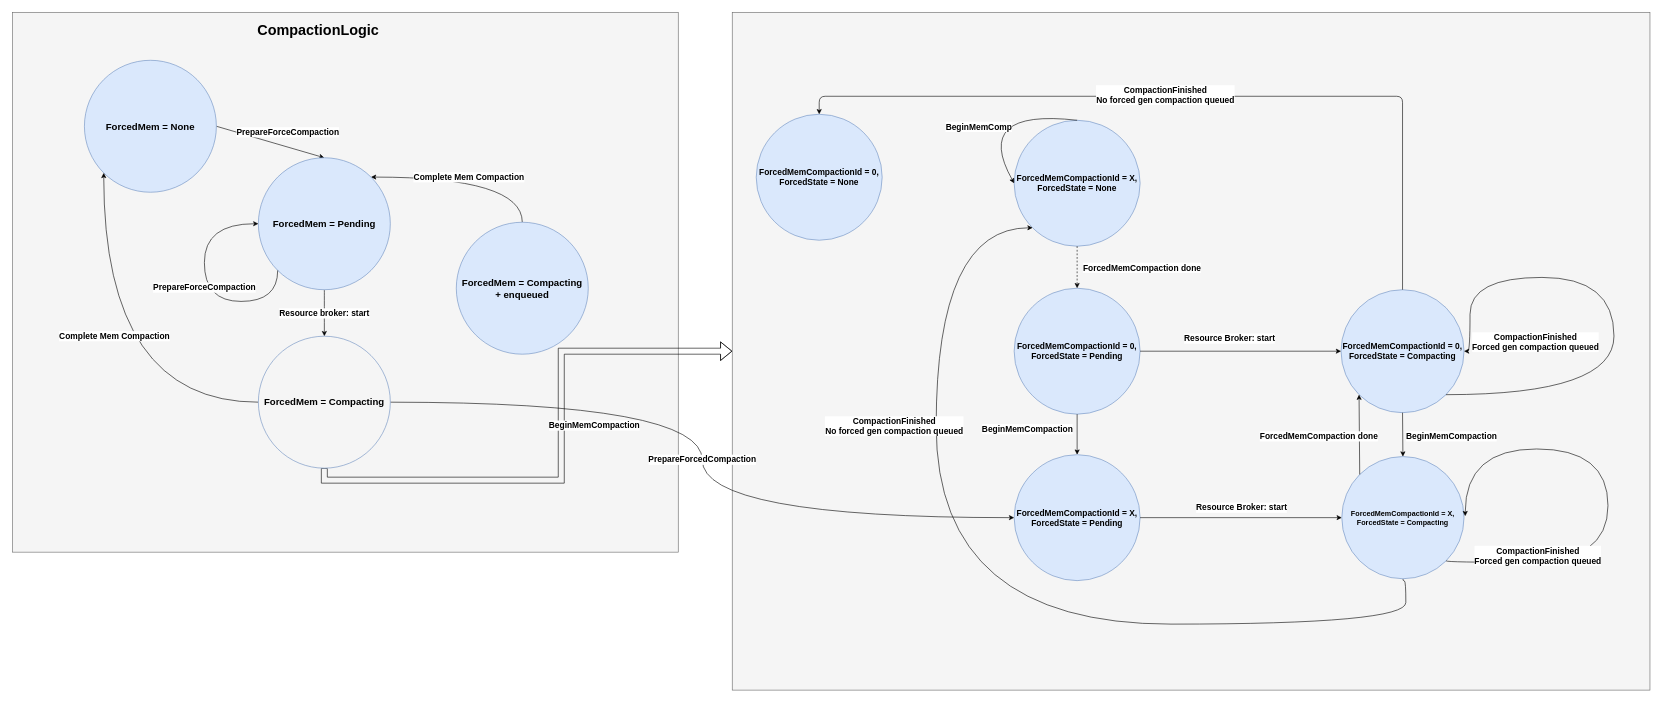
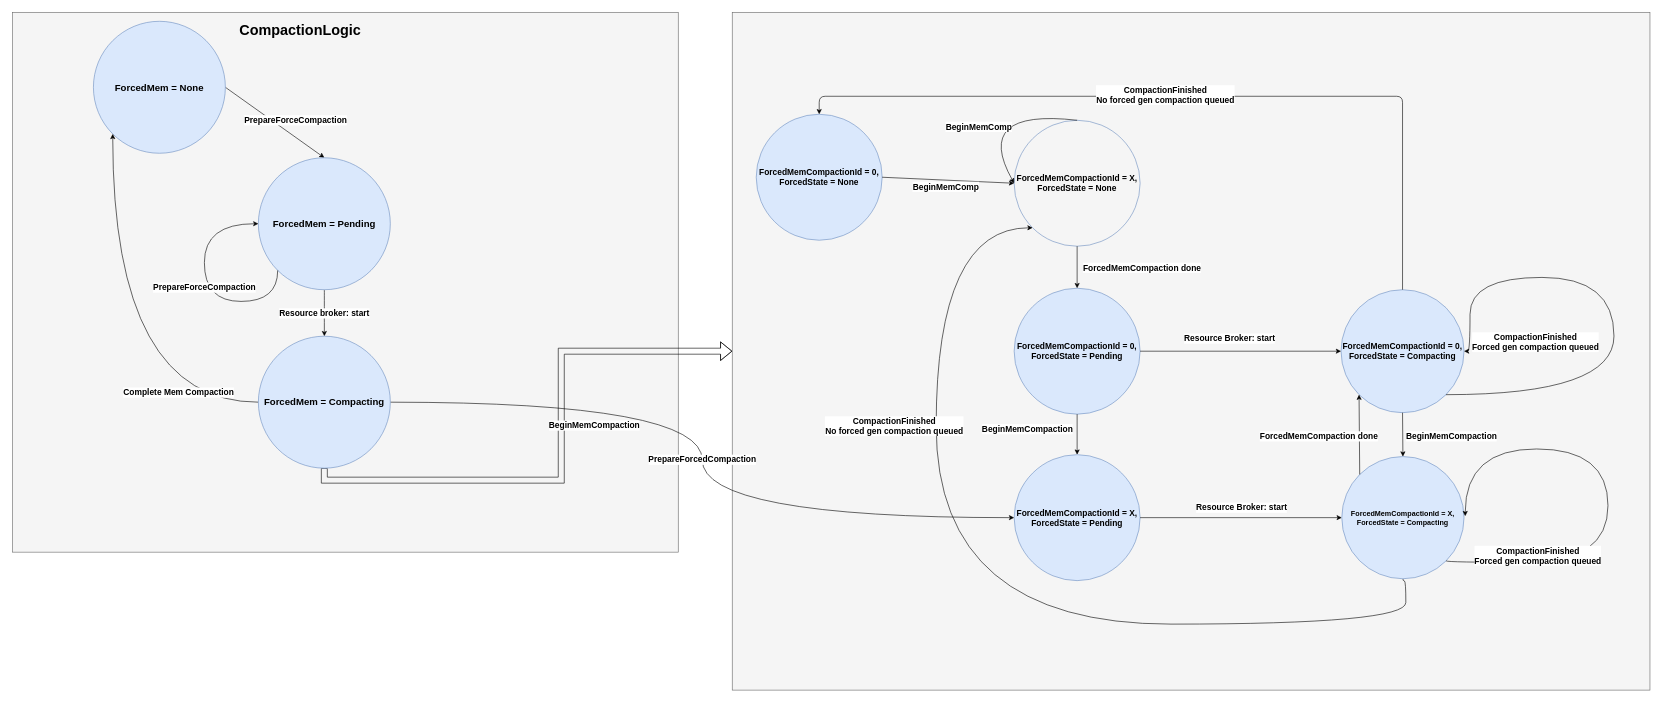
node "CompactionLogic": moved (318, 30) -> (300, 30)
node "ForcedMem = None": moved (150, 126) -> (159, 87)
edge "ForcedMemCompactionId = 0, ForcedState = None" -> "ForcedMemCompactionId = X, ForcedState = None": added, label "BeginMemComp"
node "ForcedMemCompactionId = X, ForcedState = None": fillcolor #dae8fc -> #f5f5f5
edge "ForcedMem = Compacting + enqueued" -> "ForcedMem = Pending": removed, label "Complete Mem Compaction"
edge "ForcedMemCompactionId = X, ForcedState = None" -> "ForcedMemCompactionId = 0, ForcedState = Pending": style dashed -> solid
node "ForcedMem = Compacting + enqueued": removed
node "ForcedMem = Compacting": fillcolor #f5f5f5 -> #dae8fc
